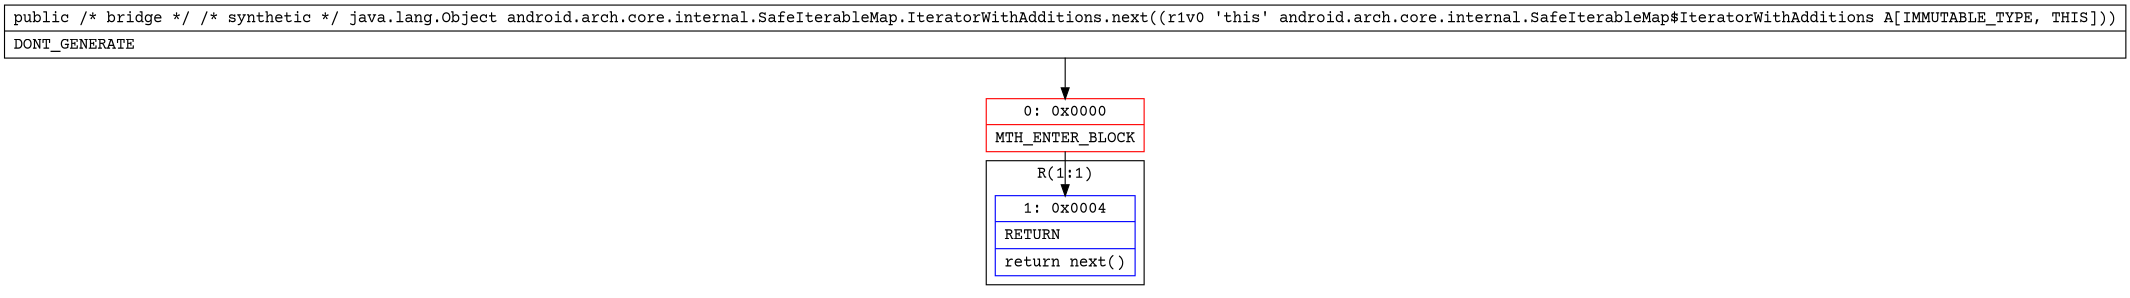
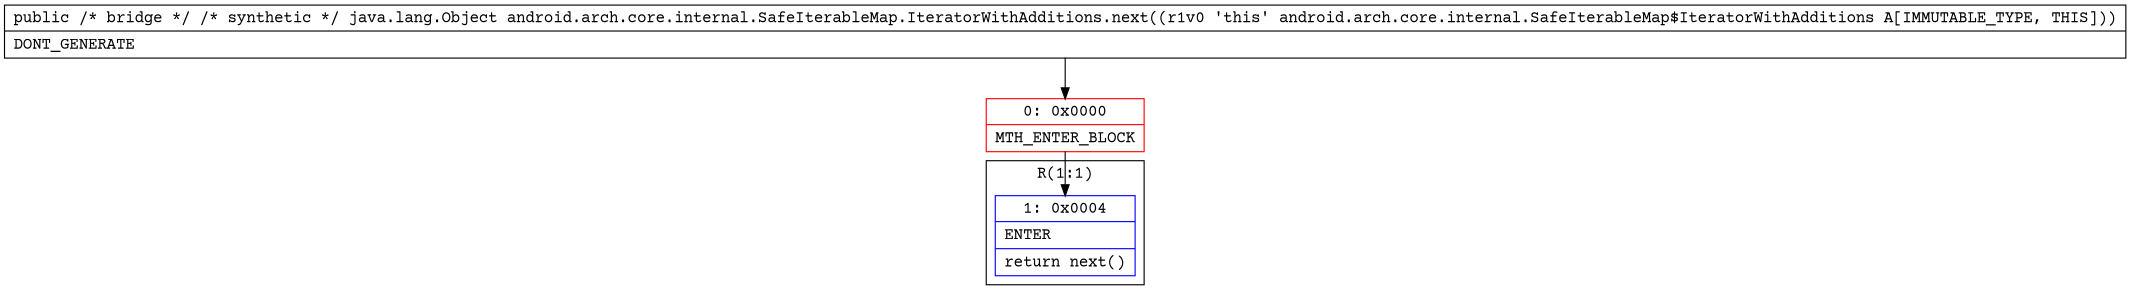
node "1: 0x0004": text "RETURN" -> "ENTER"
